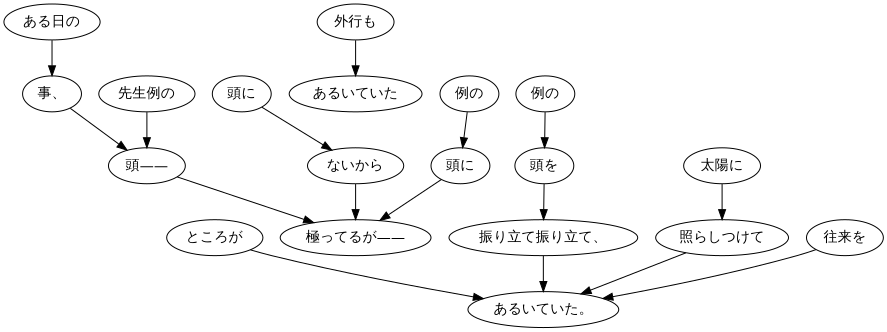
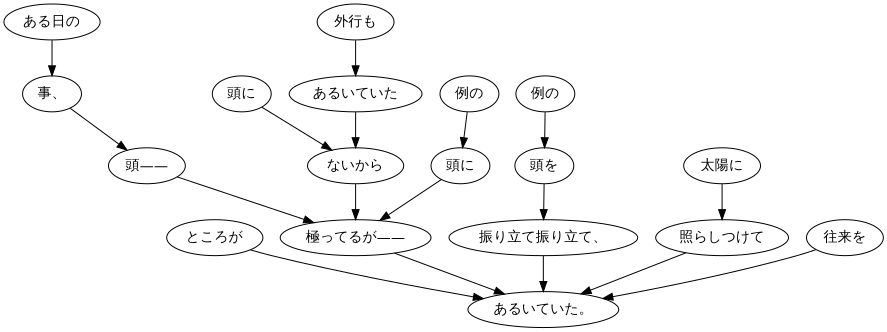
node "先生例の": removed
edge "あるいていた" -> "ないから": added
edge "極ってるが——" -> "あるいていた。": added
